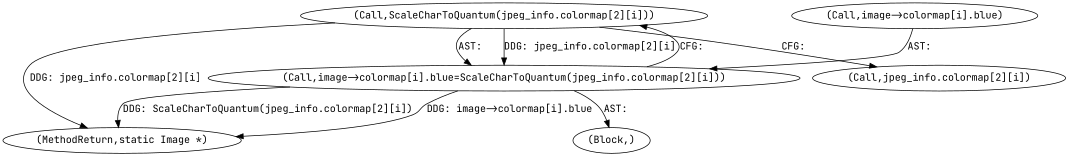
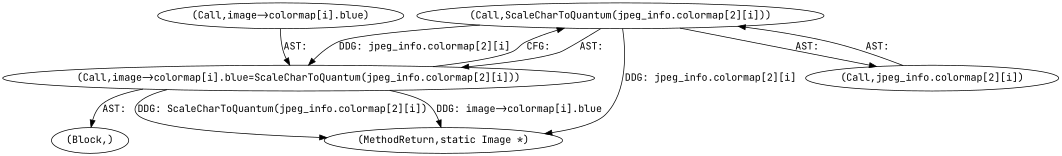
edge "(Call,jpeg_info.colormap[2][i])" -> "(Call,ScaleCharToQuantum(jpeg_info.colormap[2][i]))": added, label "AST:"
edge "(Call,ScaleCharToQuantum(jpeg_info.colormap[2][i]))" -> "(Call,jpeg_info.colormap[2][i])": label "CFG: " -> "AST: "
